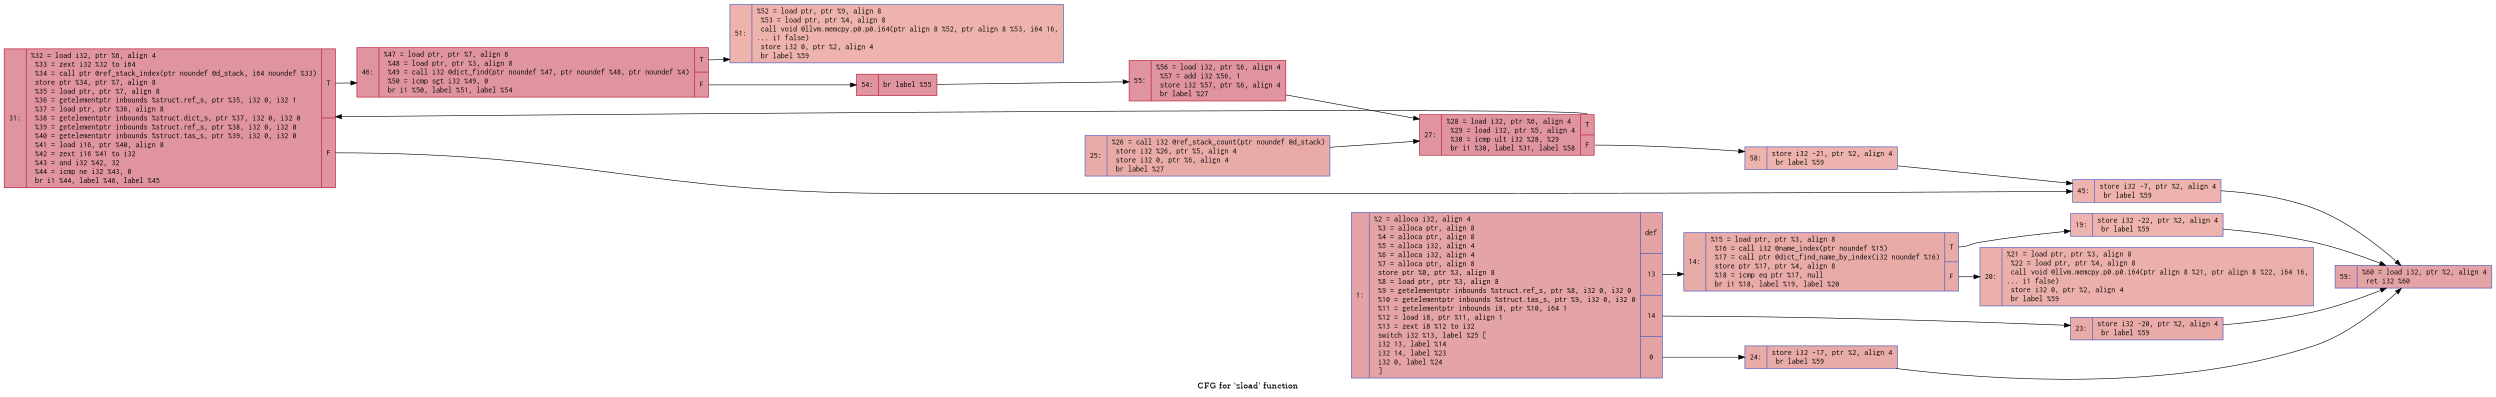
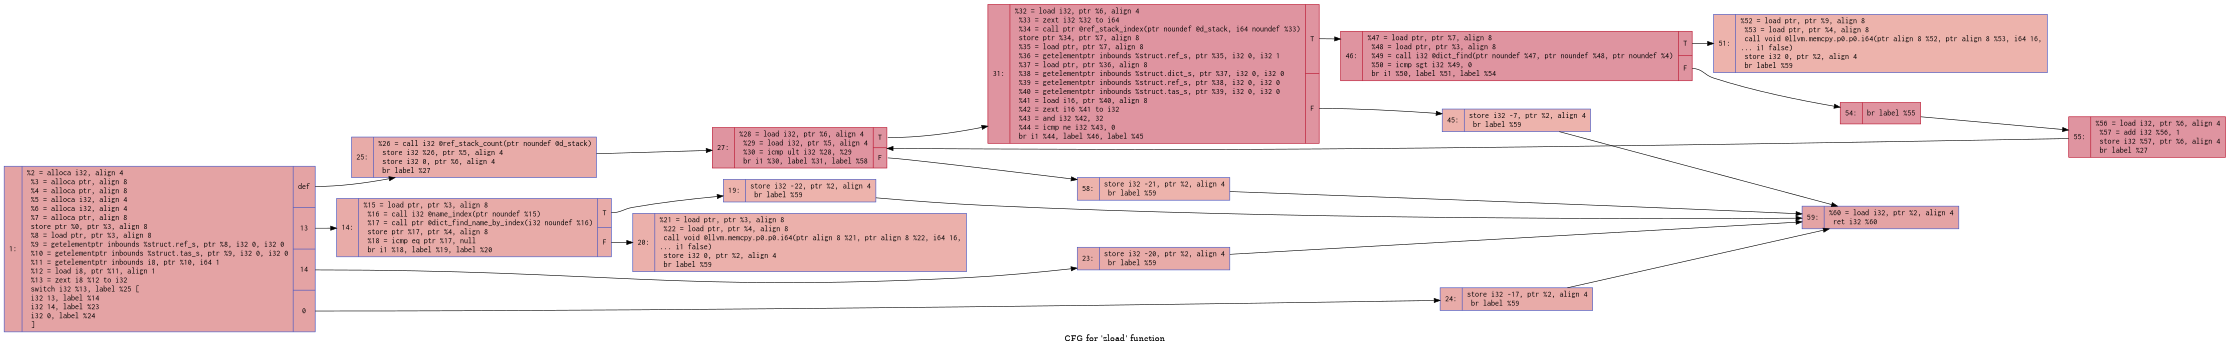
edge "58:" -> "45:": now "58:" -> "59:"
edge "1:" -> "25:": added
